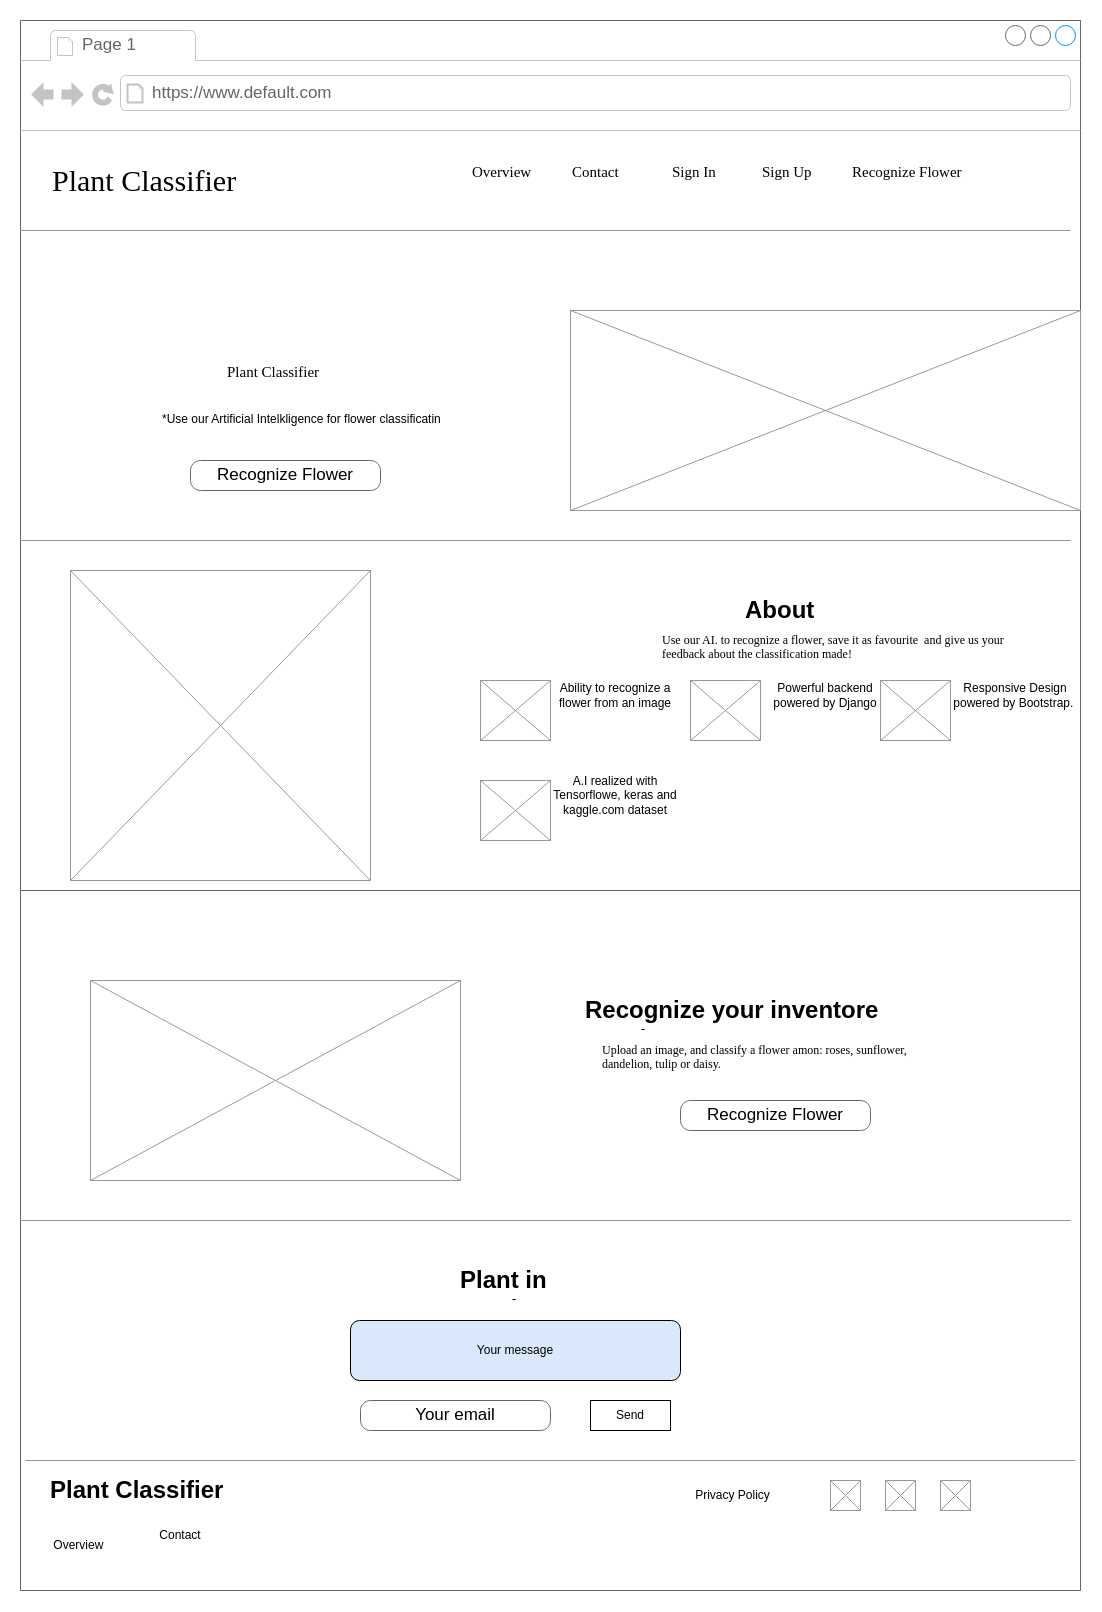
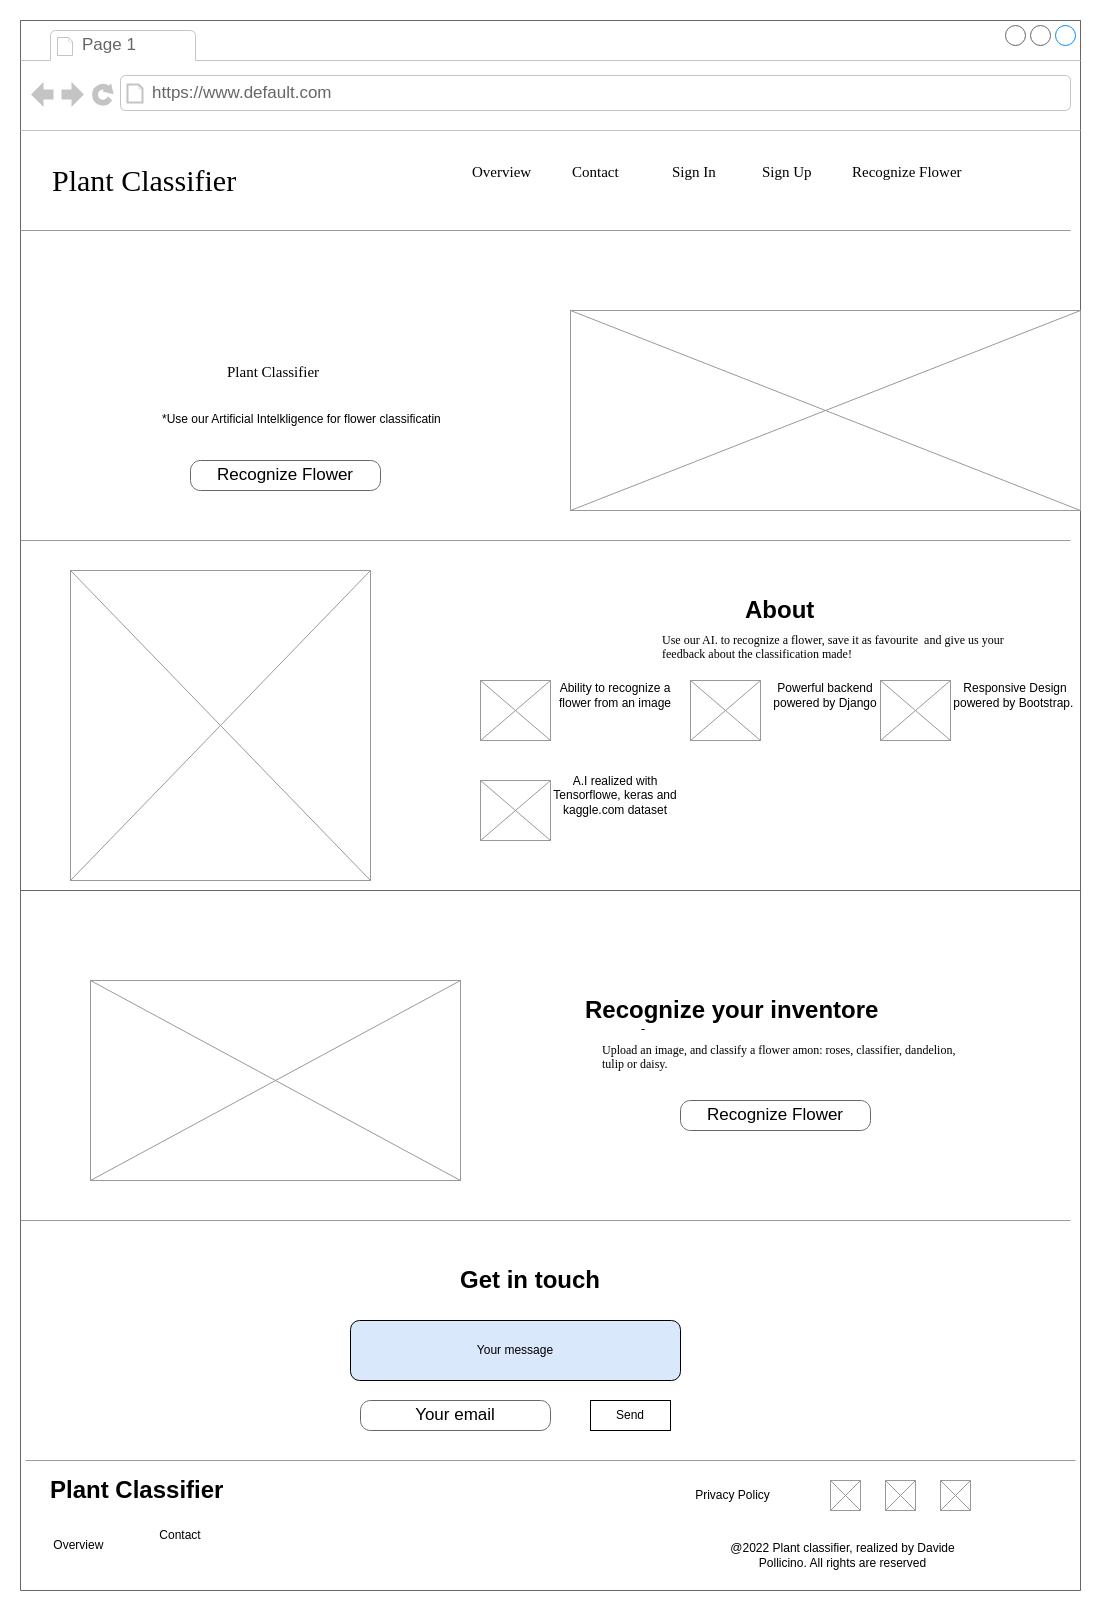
node "Upload an image, and classify a flower amon: roses, sunflower, dandelion, tulip or daisy.": label "Upload an image, and classify a flower amon: roses, sunflower, dandelion, tulip or daisy." -> "Upload an image, and classify a flower amon: roses, classifier, dandelion, tulip or daisy."
node "Plant in touch": label "Plant in touch" -> "Get in touch"
node "@2022 Plant classifier, realized by Davide Pollicino. All rights are reserved": added
